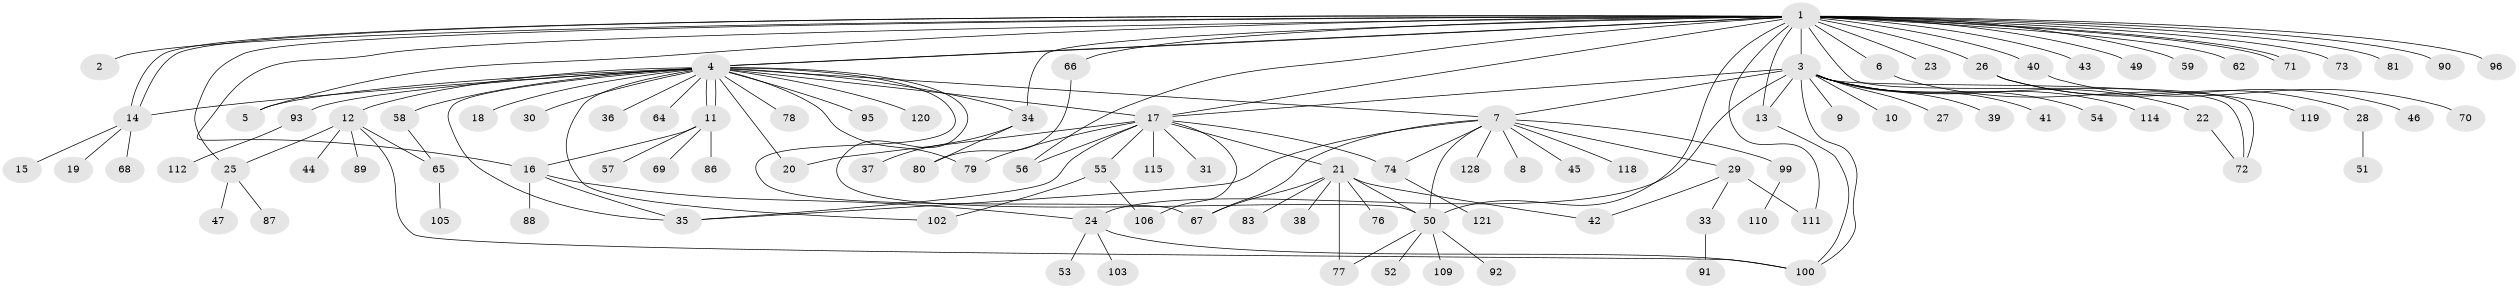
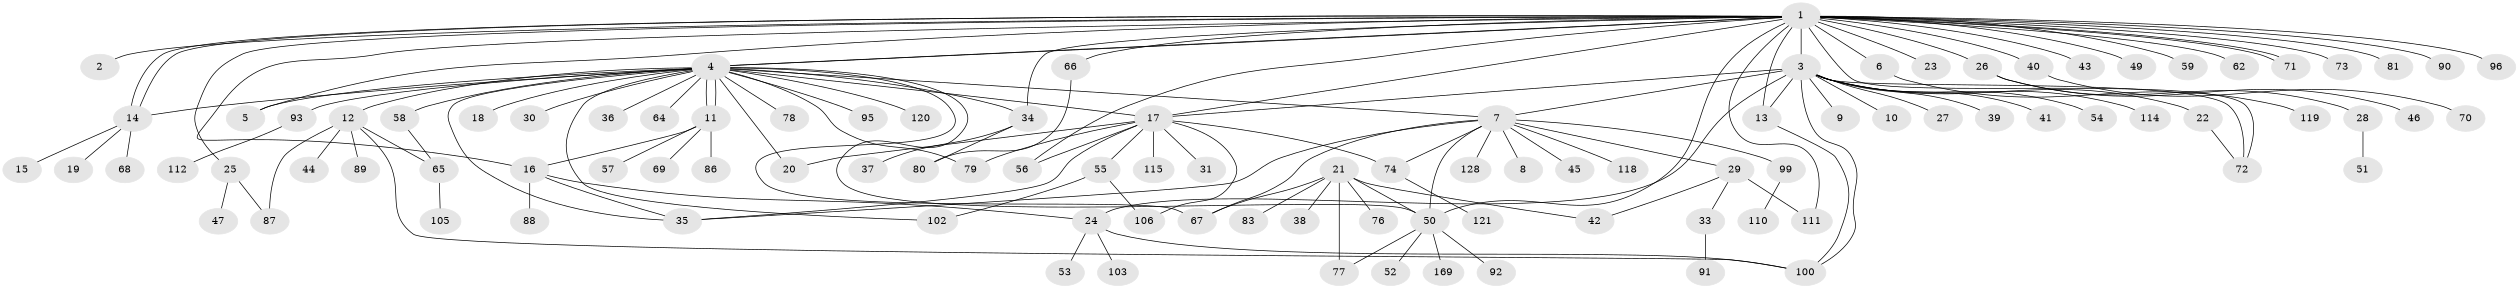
edge "17" -- "21": removed
edge "12" -- "25": now "12" -- "87"
node "109": label "109" -> "169"
